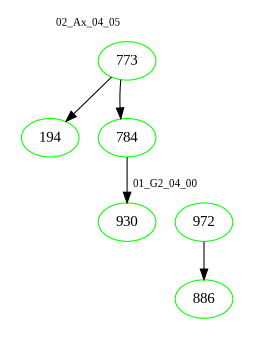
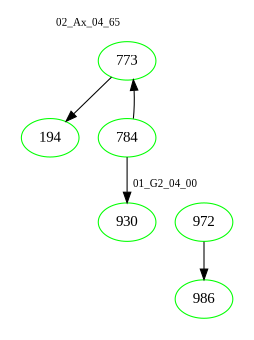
cluster "02_Ax_04_05": label "02_Ax_04_05" -> "02_Ax_04_65"
edge "773" -> "784": reversed
node "886": label "886" -> "986"
